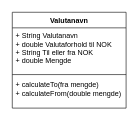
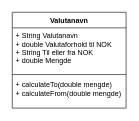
node "+ calculateTo(fra mengde) + calculateFrom(double mengde)": label "+ calculateTo(fra mengde) + calculateFrom(double mengde)" -> "+ calculateTo(double mengde) + calculateFrom(double mengde)"
